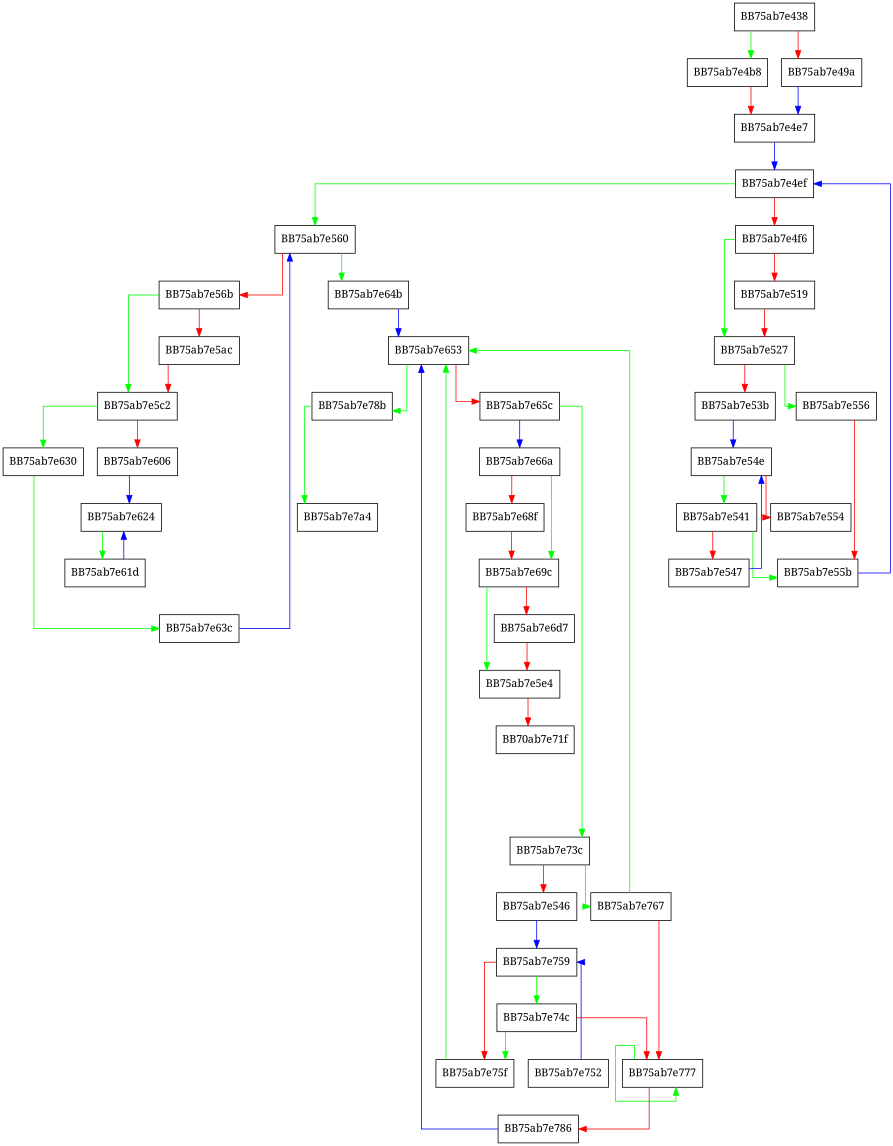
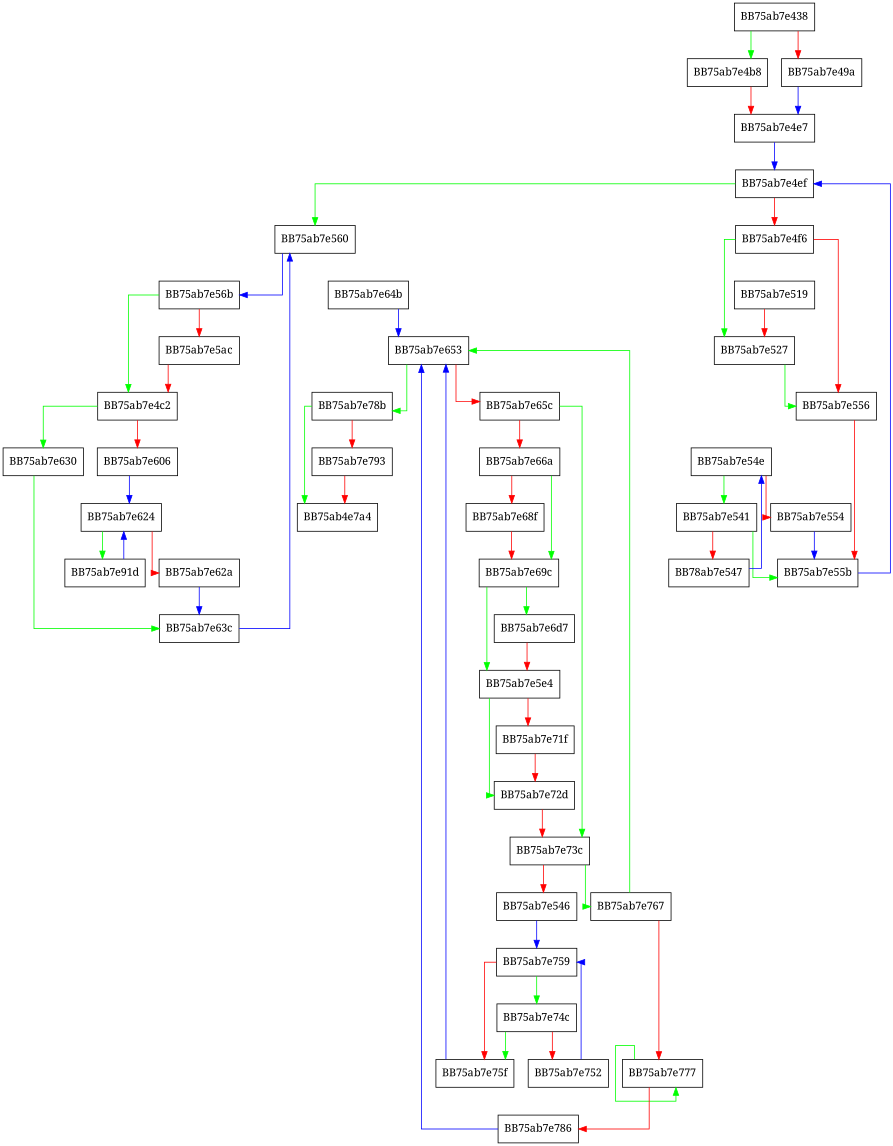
edge "BB75ab7e560" -> "BB75ab7e64b": removed
edge "BB75ab7e4f6" -> "BB75ab7e519": now "BB75ab7e4f6" -> "BB75ab7e556"
edge "BB75ab7e560" -> "BB75ab7e56b": color red -> blue
node "BB75ab7e5c2": label "BB75ab7e5c2" -> "BB75ab7e4c2"
node "BB75ab7e53b": removed
edge "BB75ab7e65c" -> "BB75ab7e66a": color blue -> red
node "BB75ab7e793": added
node "BB75ab7e7a4": label "BB75ab7e7a4" -> "BB75ab4e7a4"
edge "BB75ab7e554" -> "BB75ab7e55b": added
node "BB75ab7e61d": label "BB75ab7e61d" -> "BB75ab7e91d"
node "BB75ab7e62a": added
node "BB75ab7e547": label "BB75ab7e547" -> "BB78ab7e547"
edge "BB75ab7e69c" -> "BB75ab7e6d7": color red -> green
edge "BB75ab7e75f" -> "BB75ab7e653": color green -> blue
node "BB70ab7e71f": label "BB70ab7e71f" -> "BB75ab7e71f"
node "BB75ab7e72d": added
edge "BB75ab7e74c" -> "BB75ab7e777": now "BB75ab7e74c" -> "BB75ab7e752"
